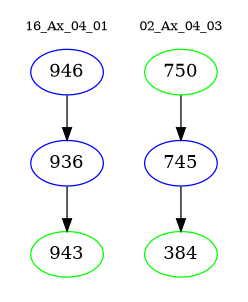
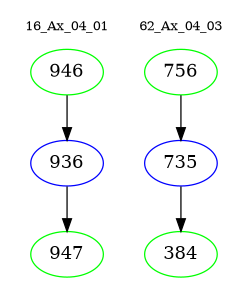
cluster "02_Ax_04_03": label "02_Ax_04_03" -> "62_Ax_04_03"
node "946": color blue -> green
node "750": label "750" -> "756"
node "745": label "745" -> "735"
node "943": label "943" -> "947"
